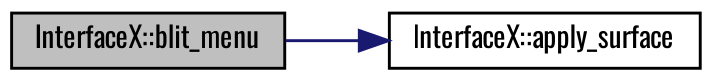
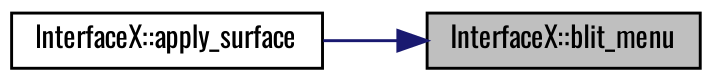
edge "InterfaceX::blit_menu" -> "InterfaceX::apply_surface": reversed
